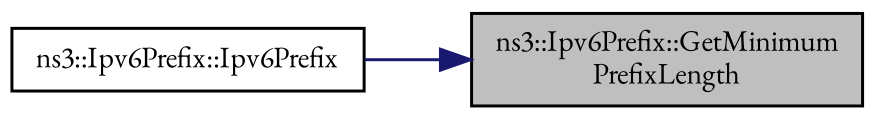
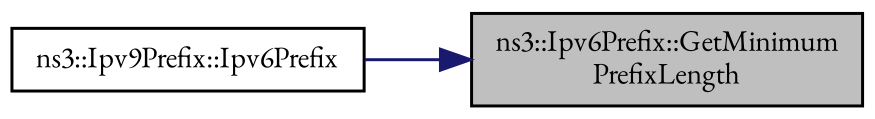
node "ns3::Ipv6Prefix::Ipv6Prefix": label "ns3::Ipv6Prefix::Ipv6Prefix" -> "ns3::Ipv9Prefix::Ipv6Prefix"
